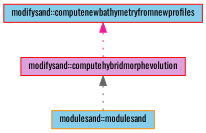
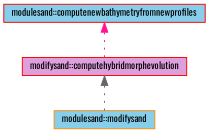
node "modifysand::computenewbathymetryfromnewprofiles": label "modifysand::computenewbathymetryfromnewprofiles" -> "modulesand::computenewbathymetryfromnewprofiles"
node "modulesand::modulesand": label "modulesand::modulesand" -> "modulesand::modifysand"
